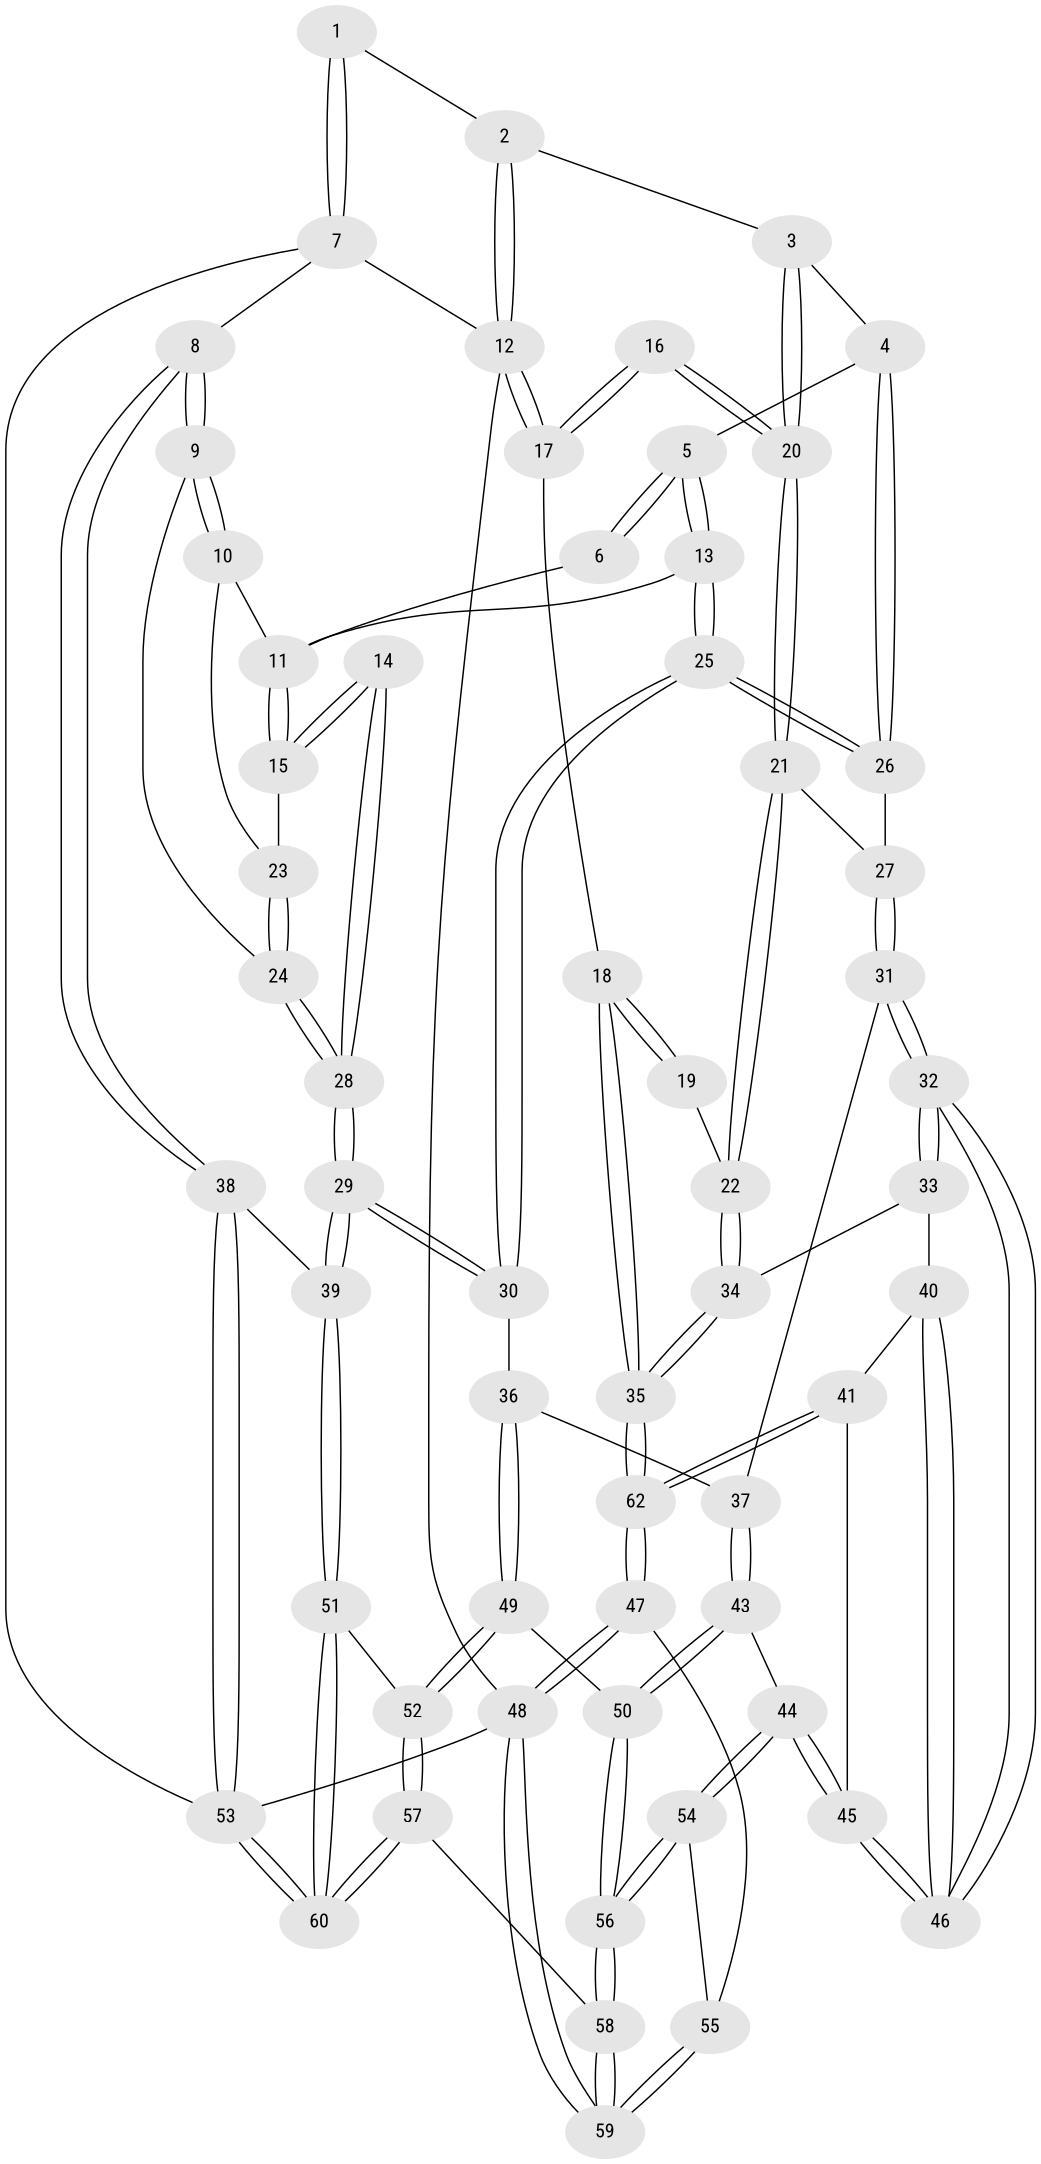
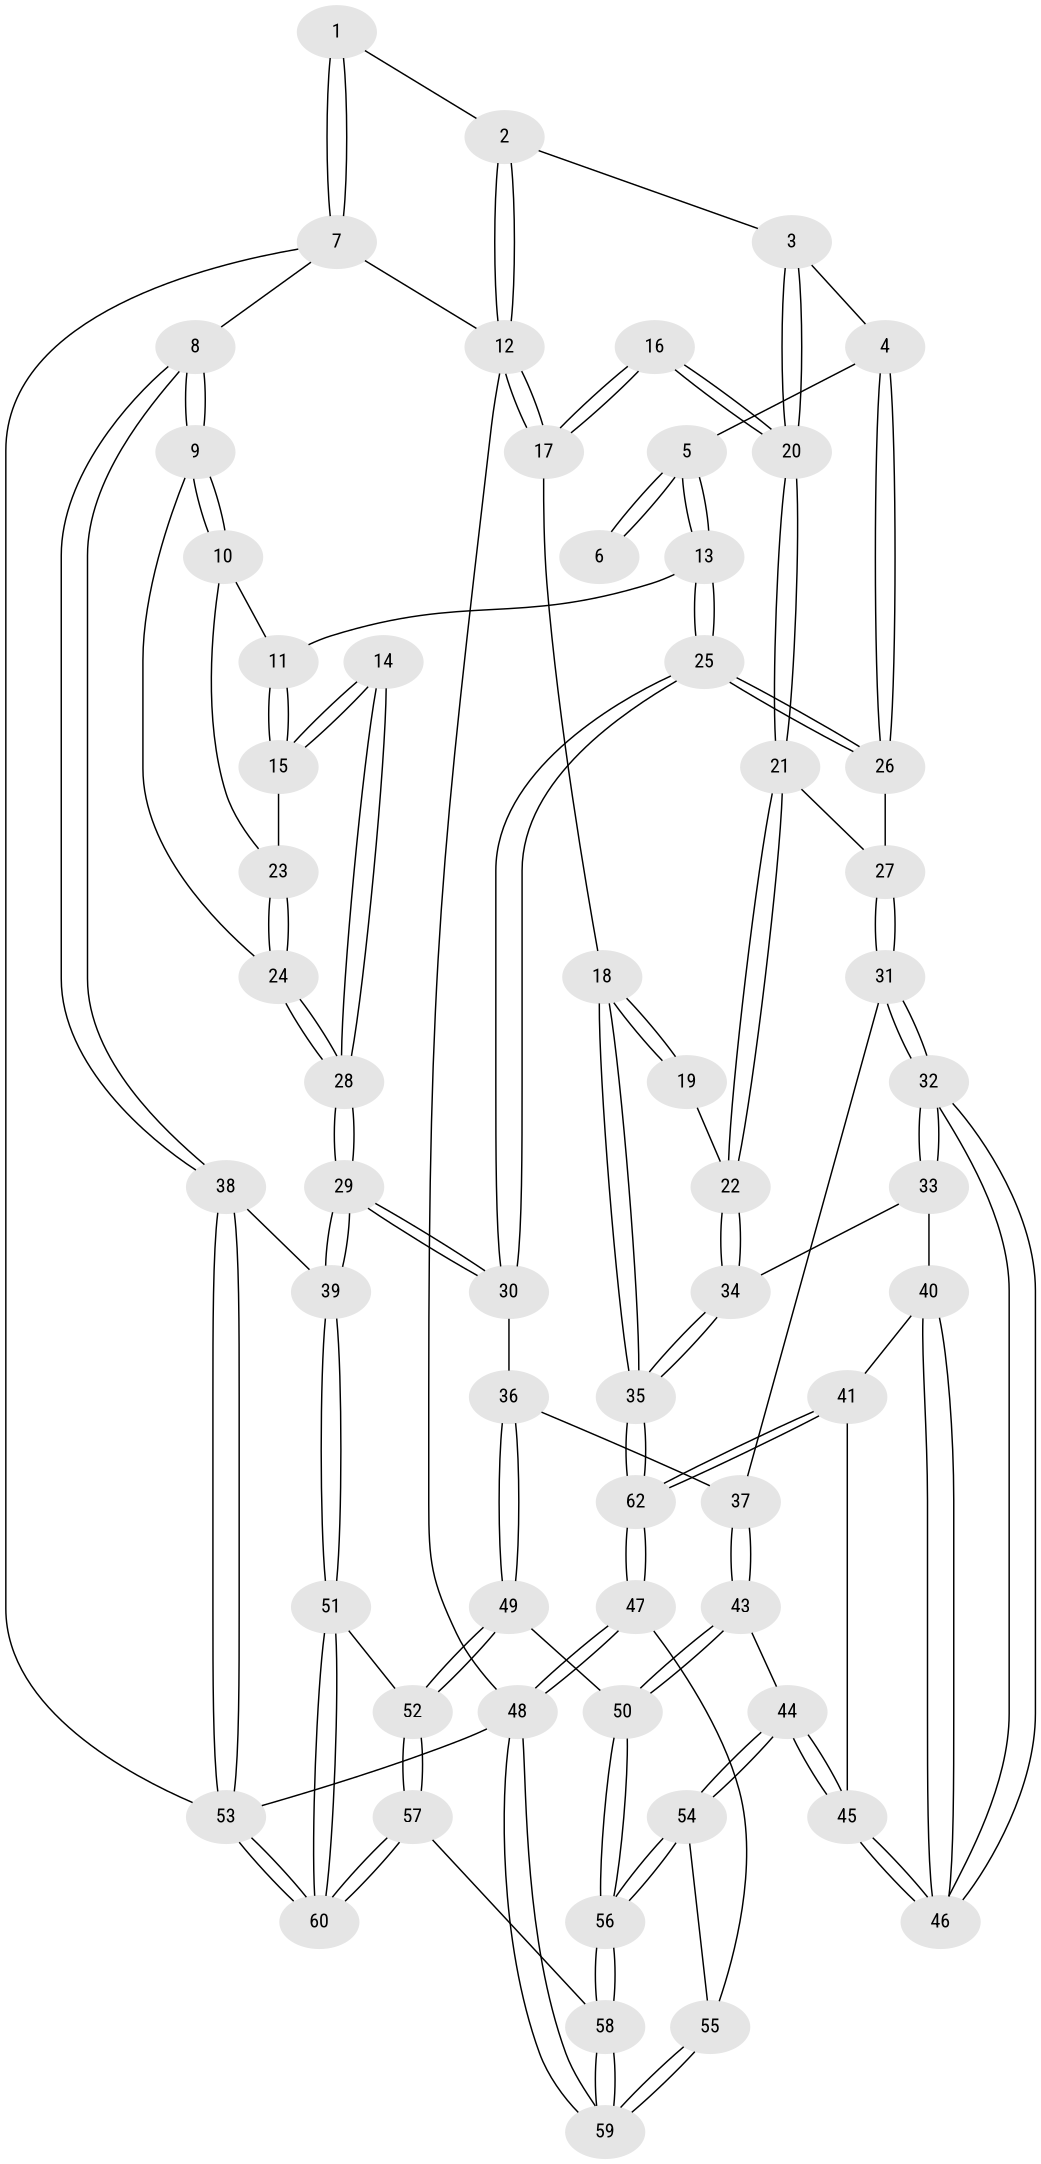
edge "6" -- "11": removed
